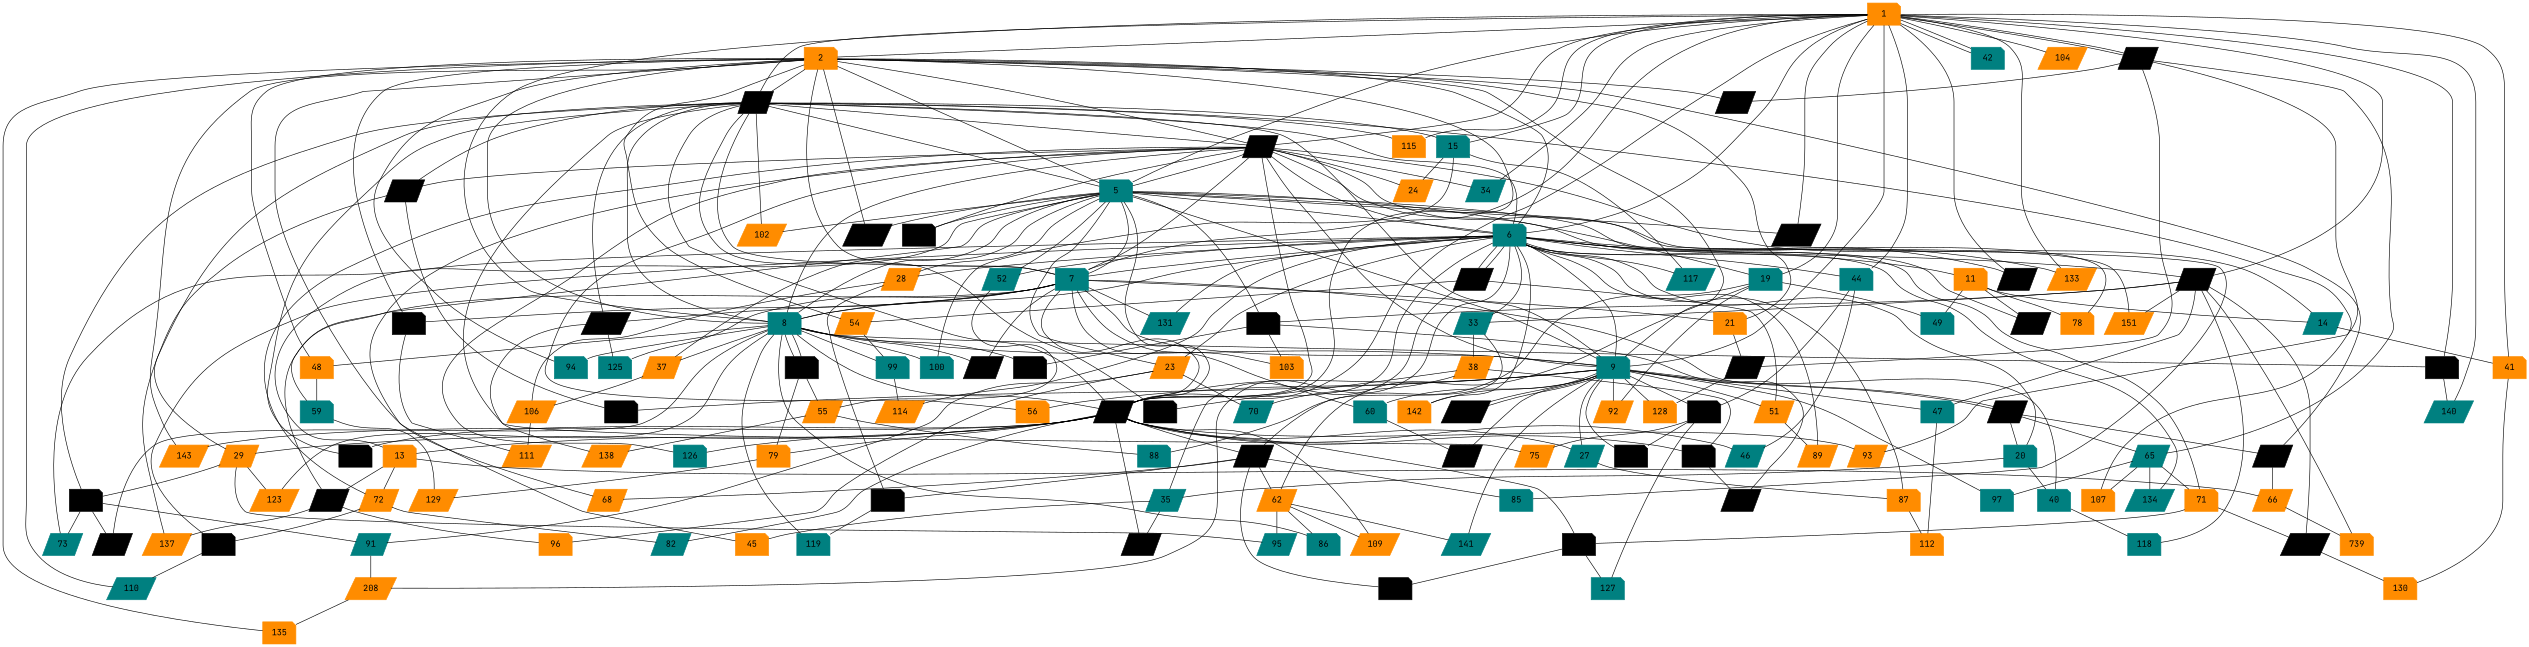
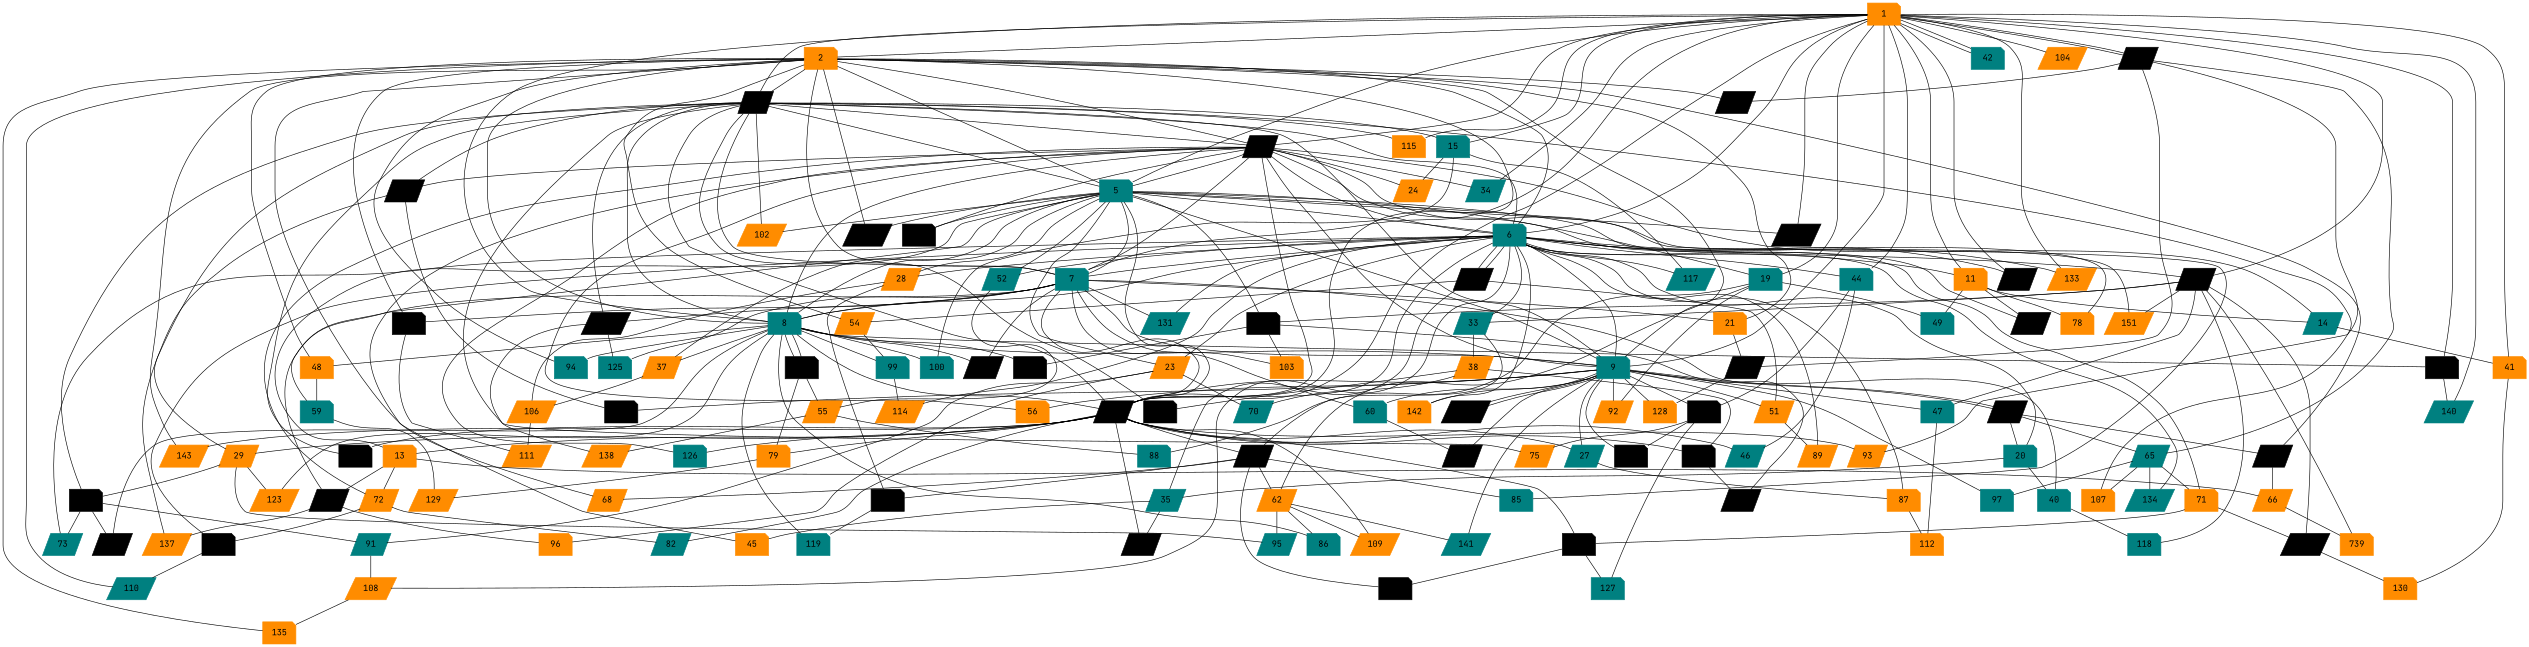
edge "1" -- "11": added
node "208": label "208" -> "108"
